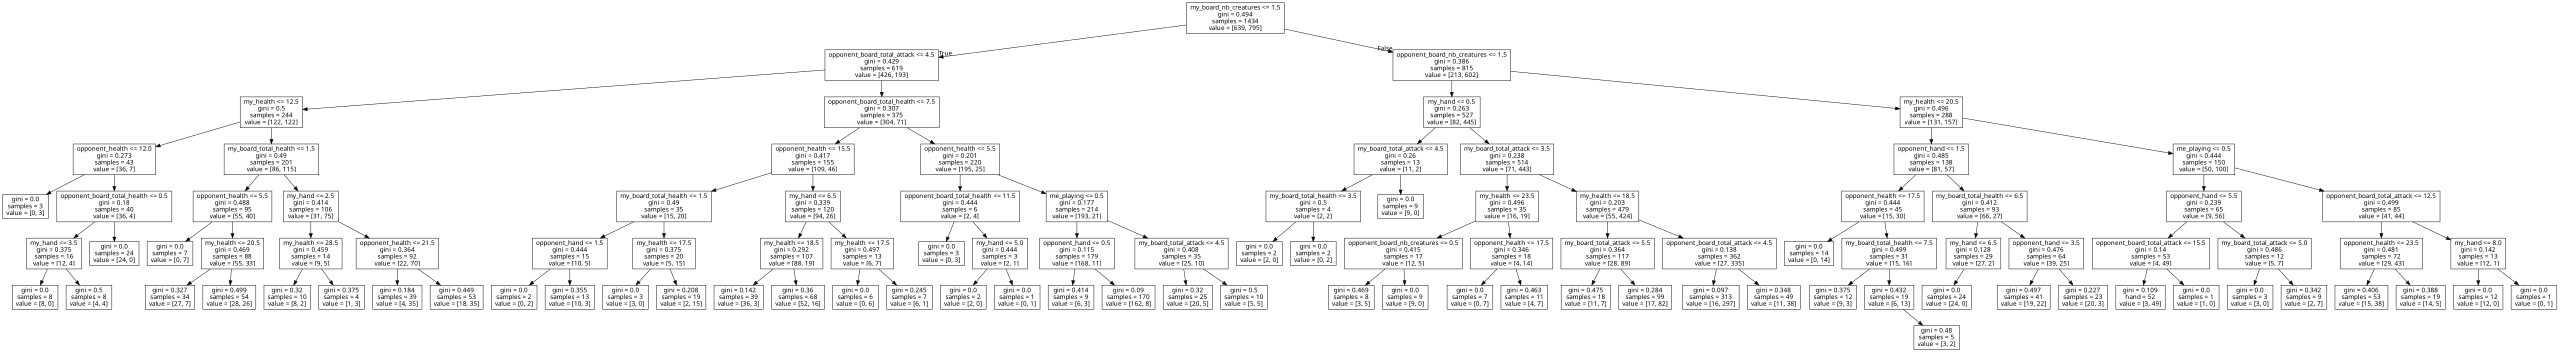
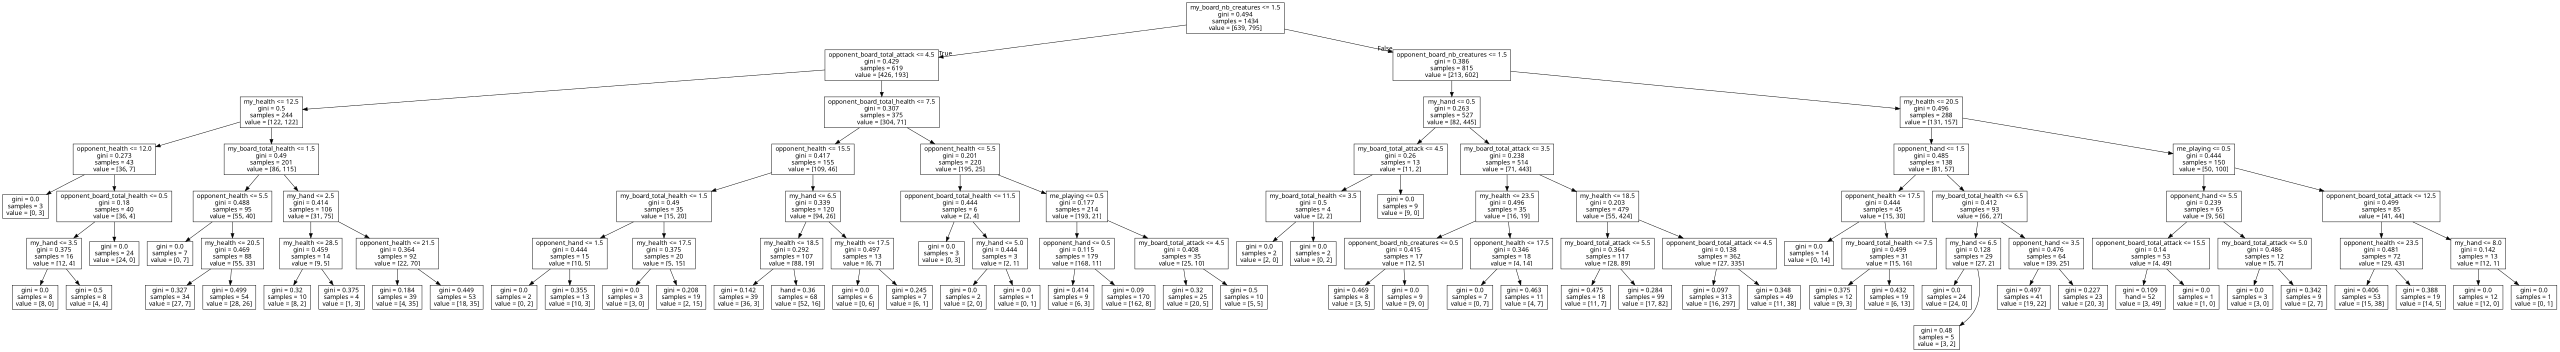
node "gini = 0.36 samples = 68 value = [52, 16]": label "gini = 0.36 samples = 68 value = [52, 16]" -> "hand = 0.36 samples = 68 value = [52, 16]"
edge "gini = 0.432 samples = 19 value = [6, 13]" -> "gini = 0.48 samples = 5 value = [3, 2]": now "my_hand <= 6.5 gini = 0.128 samples = 29 value = [27, 2]" -> "gini = 0.48 samples = 5 value = [3, 2]"
